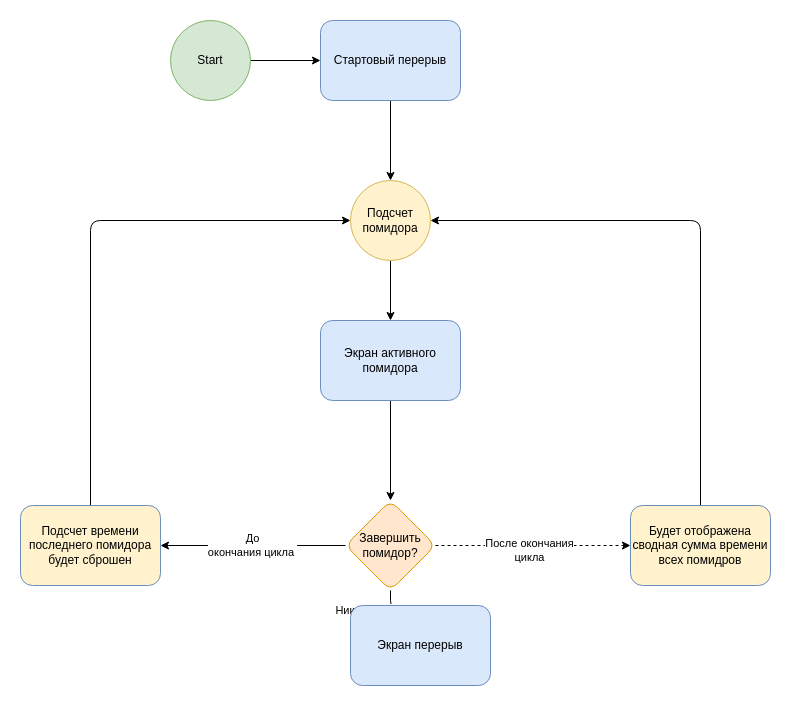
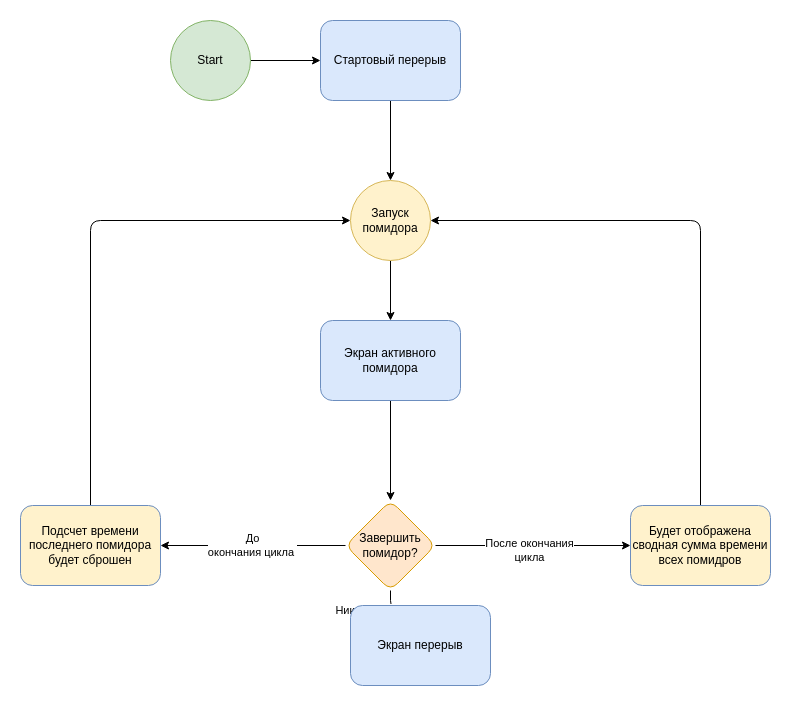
node "Подсчет помидора": label "Подсчет помидора" -> "Запуск помидора"
edge "Завершить помидор?" -> "Будет отображена сводная сумма времени всех помидров": style dashed -> solid
